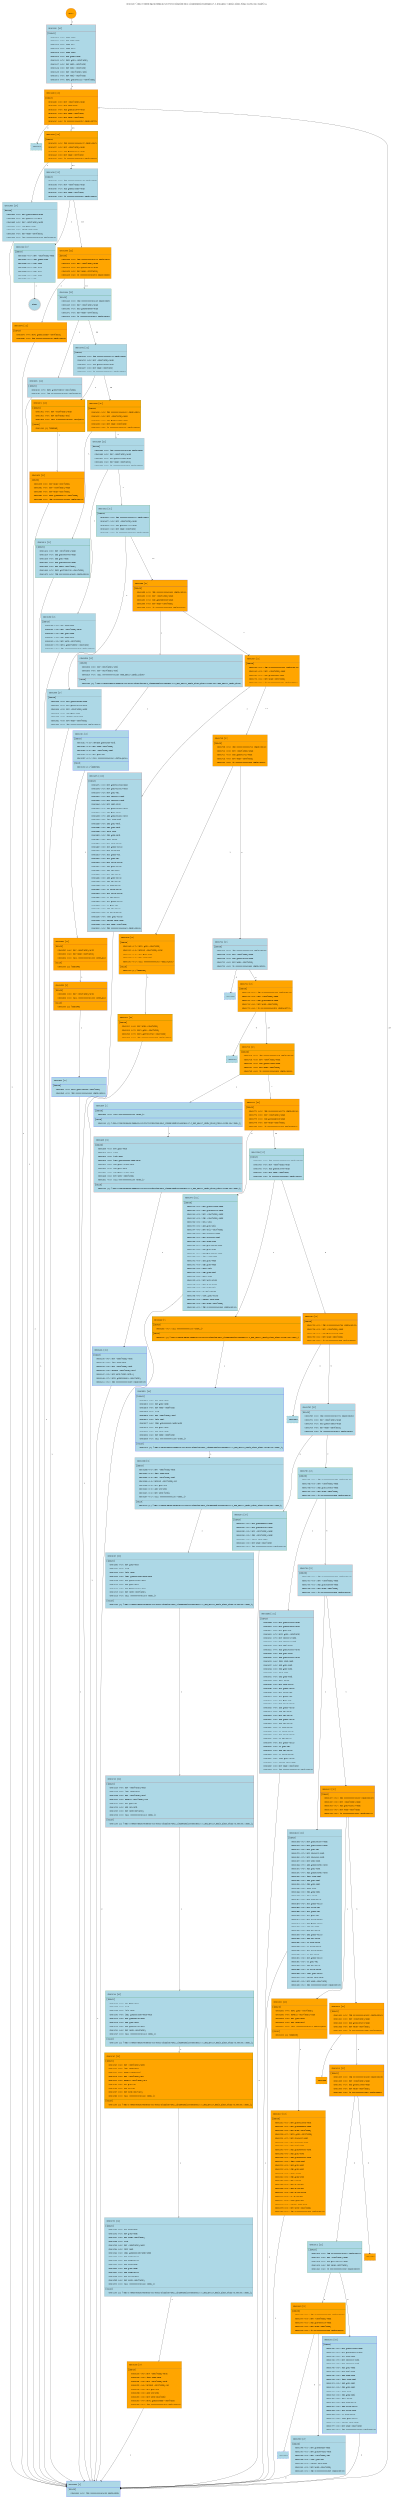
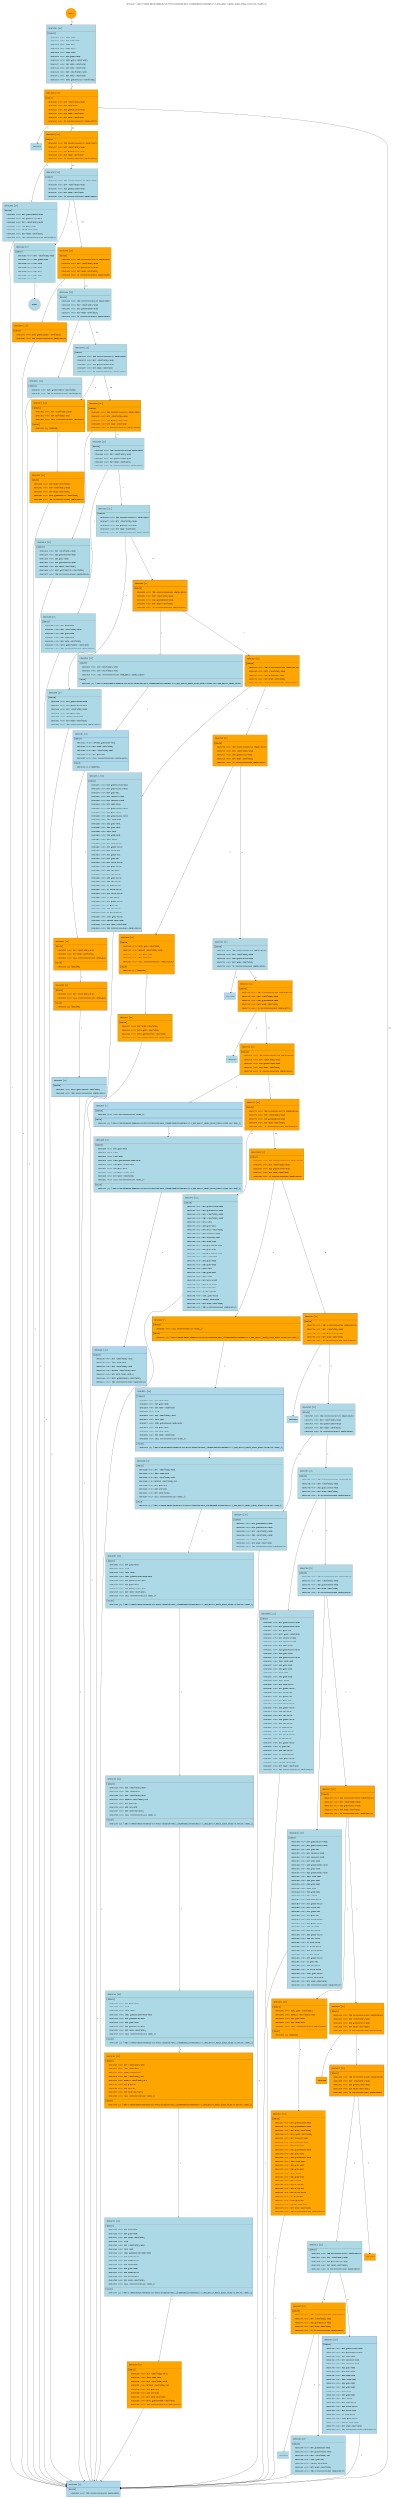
node "0x40178a [25]": fillcolor lightblue -> orange
